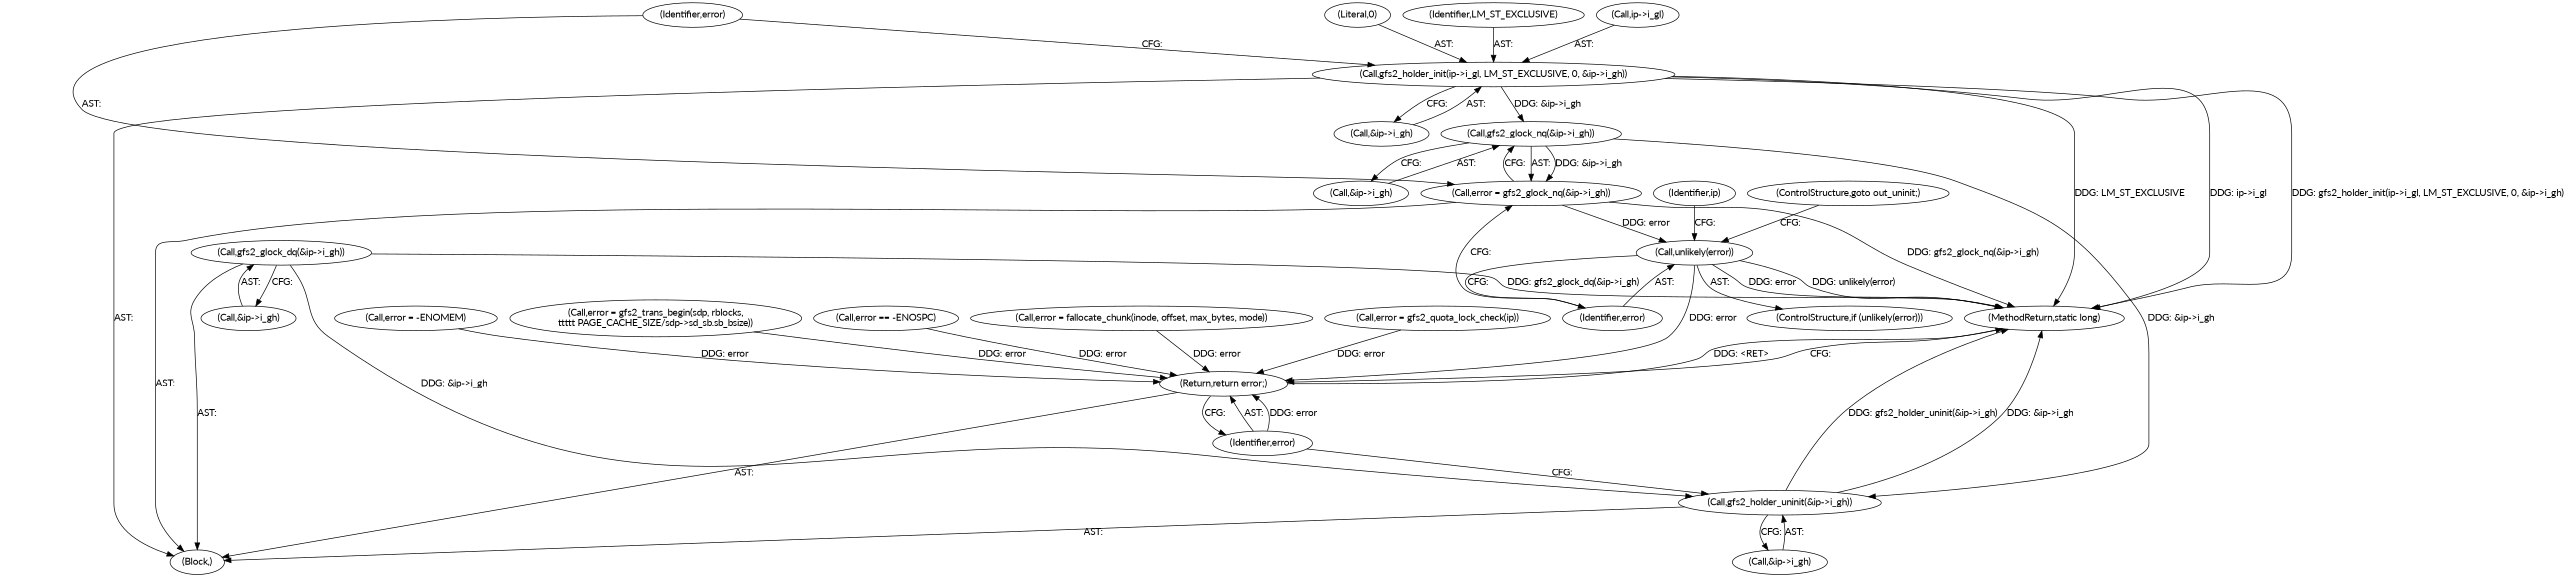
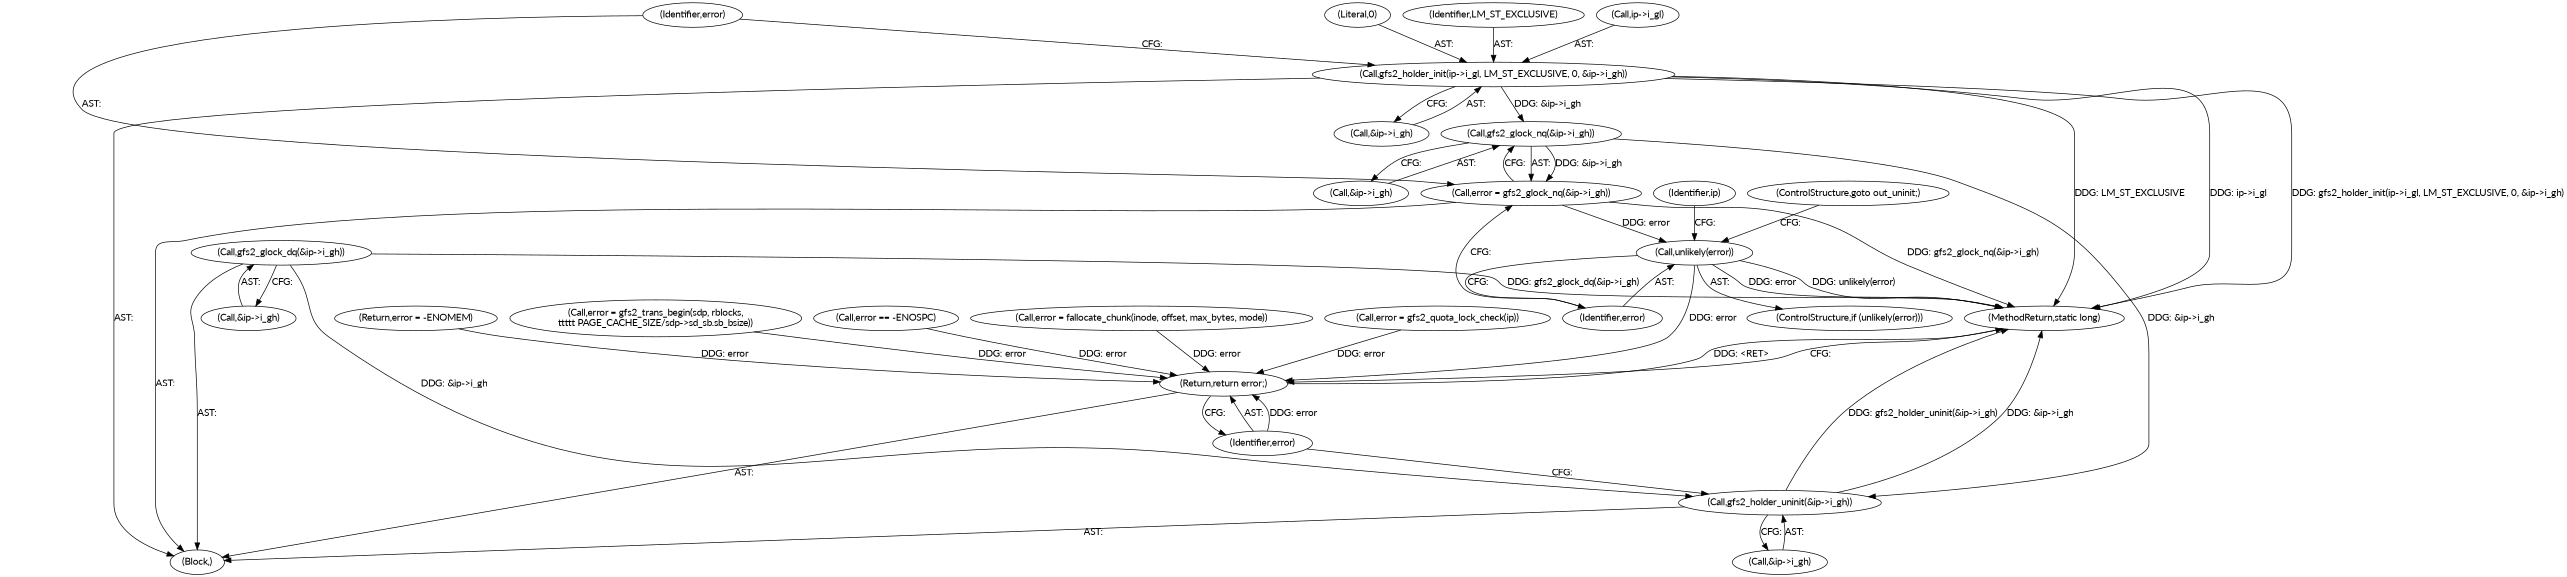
node "(Call,error = -ENOMEM)": label "(Call,error = -ENOMEM)" -> "(Return,error = -ENOMEM)"
